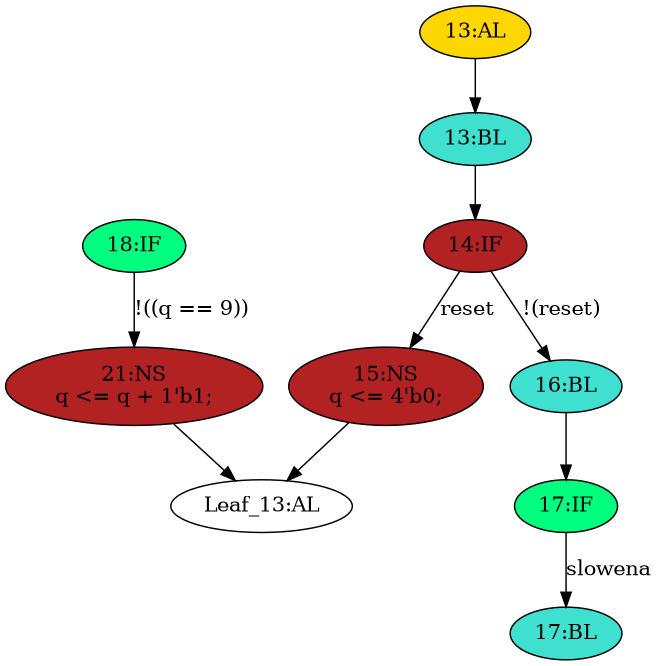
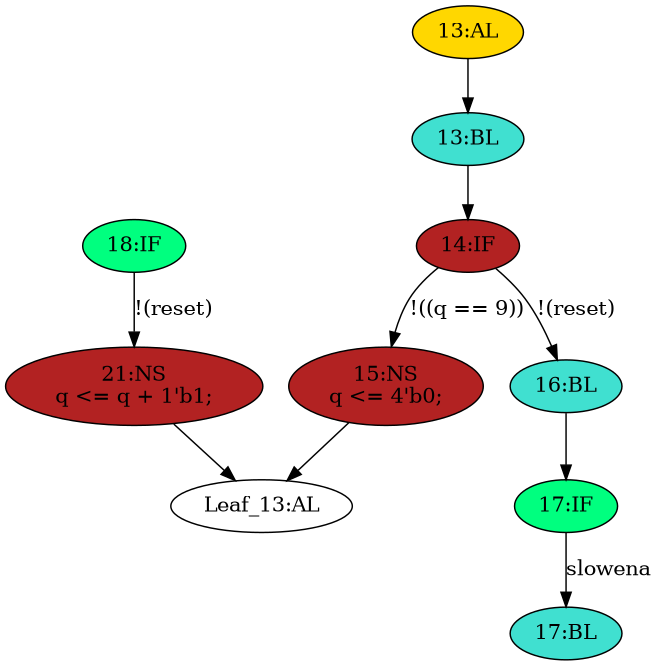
edge "18:IF" -> "21:NS q <= q + 1'b1;": label "!((q == 9))" -> "!(reset)"
edge "14:IF" -> "15:NS q <= 4'b0;": label "reset" -> "!((q == 9))"
